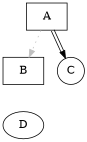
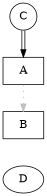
edge "A" -> "C": reversed
